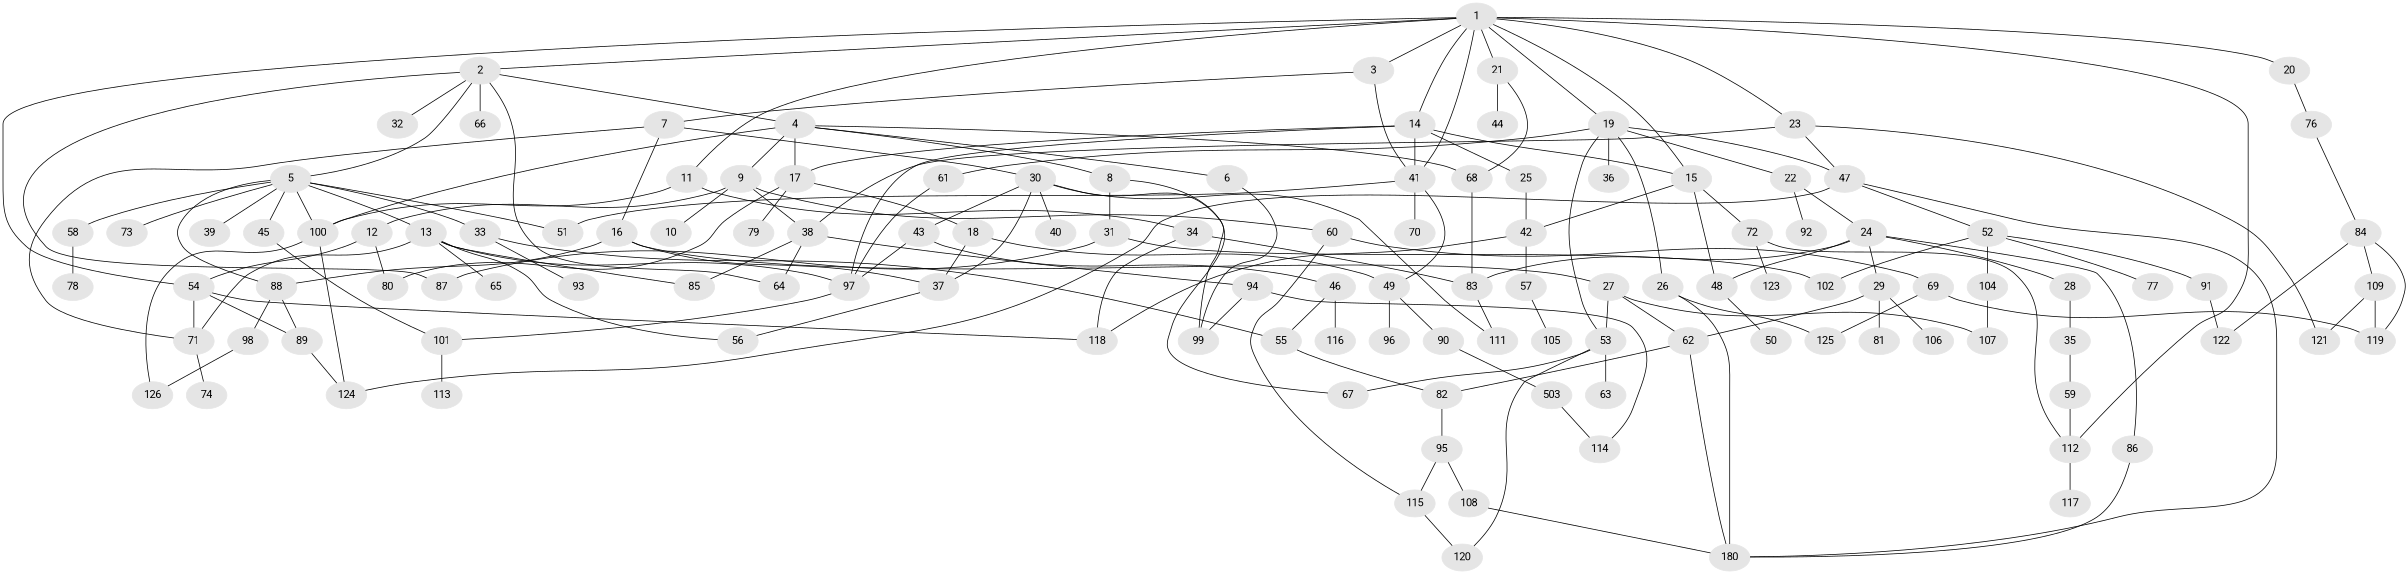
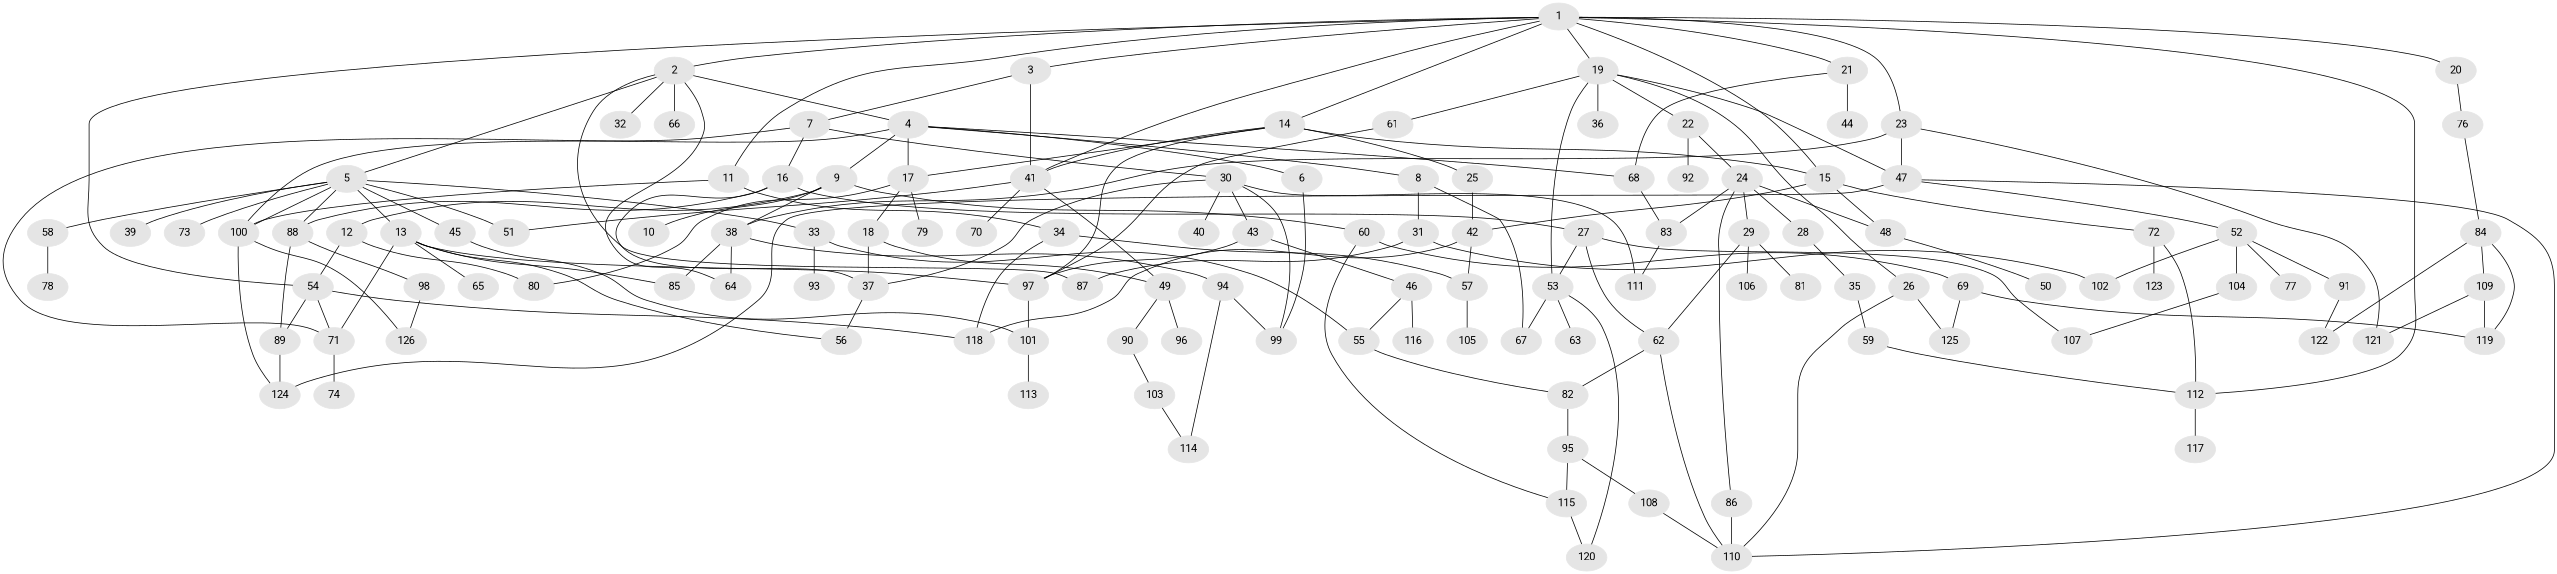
edge "34" -- "83": now "34" -- "57"
node "503": label "503" -> "103"
node "180": label "180" -> "110"
